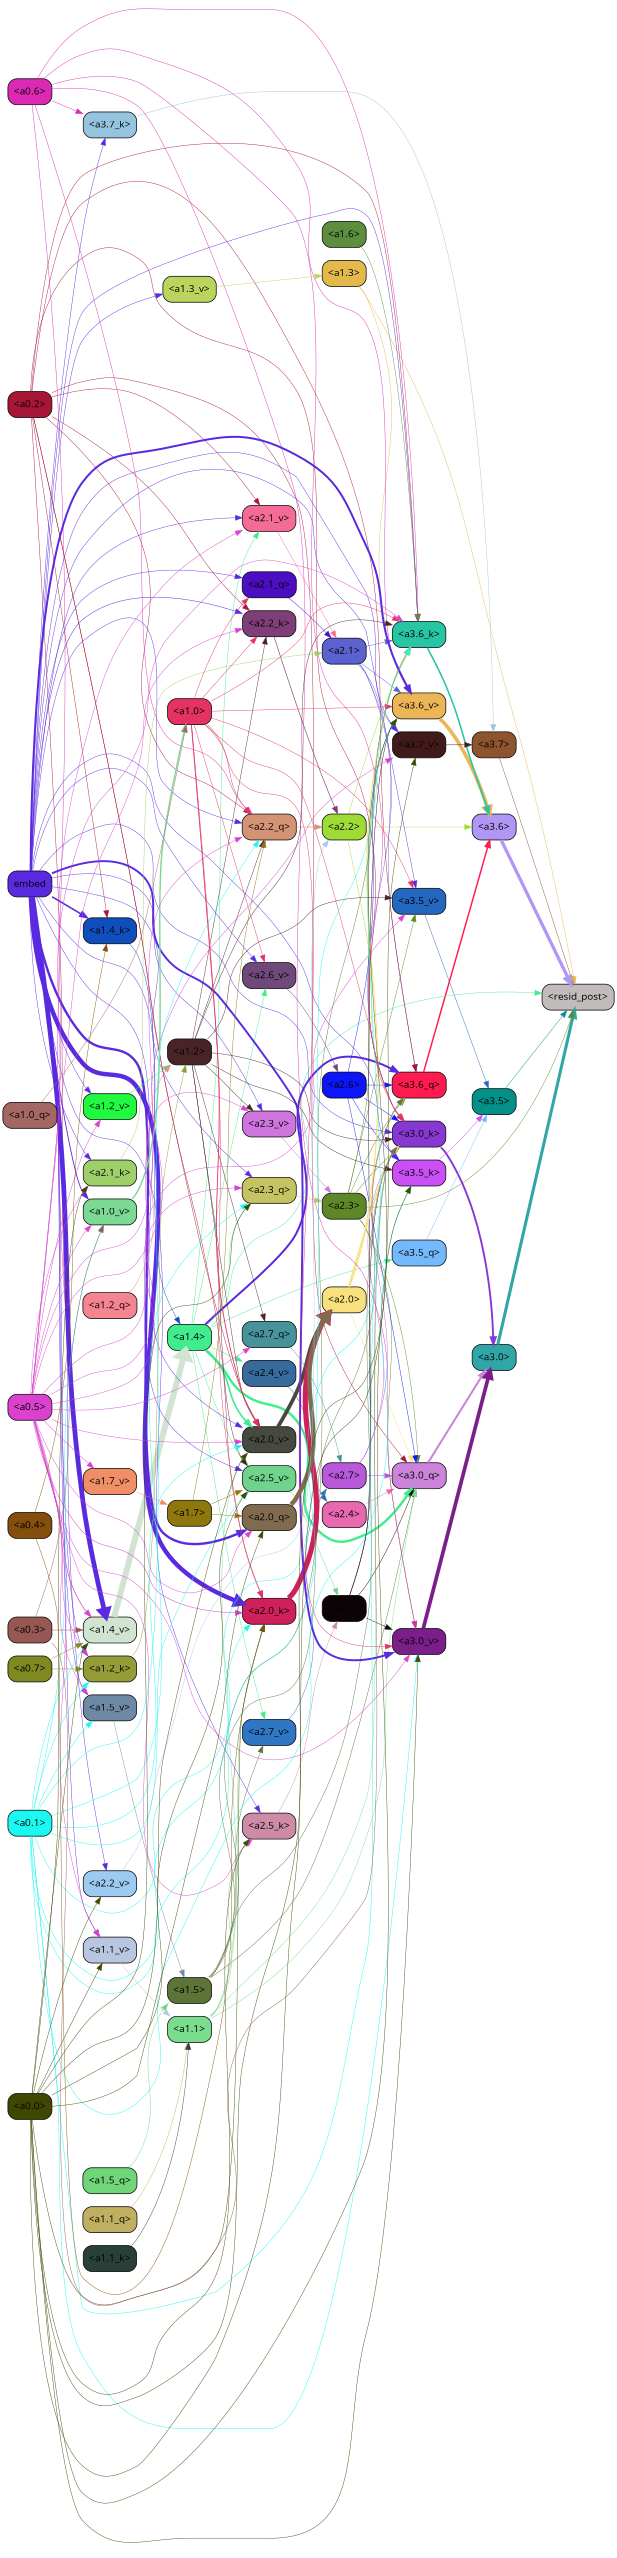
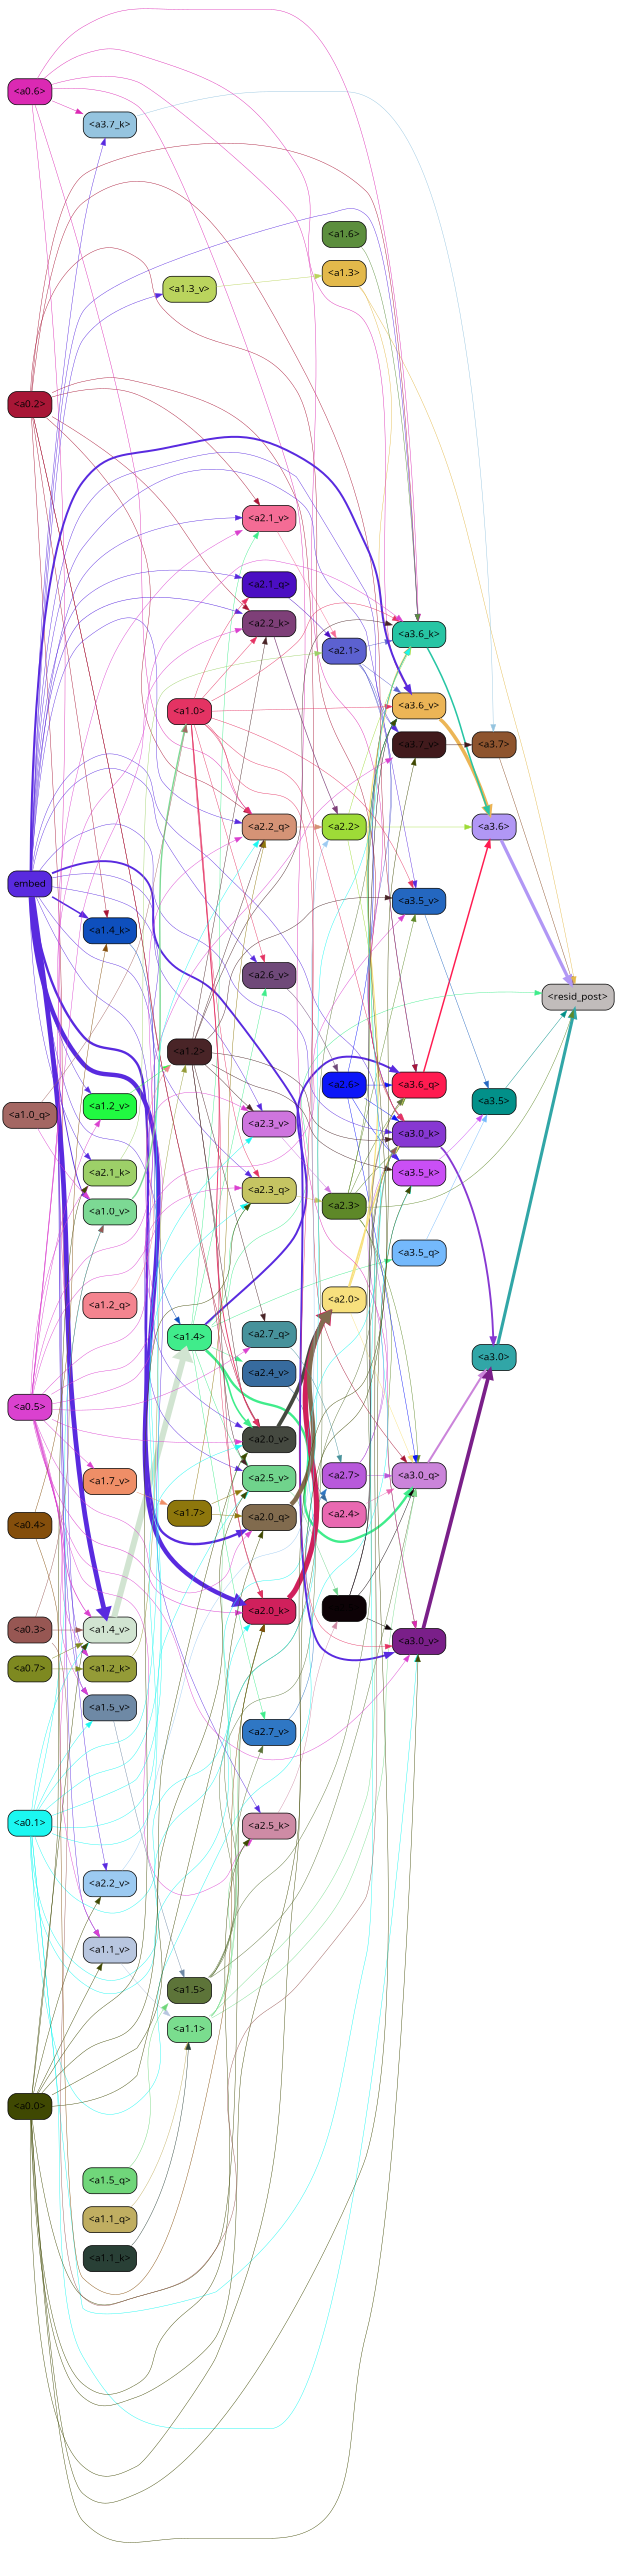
edge "<a1.0>" -> "<a2.3_q>": added
edge "<a0.5>" -> "<a1.0_v>": now "<a1.0_q>" -> "<a1.0_v>"
edge "<a0.1>" -> "<a1.2_k>": now "<a0.1>" -> "<a2.3_v>"
